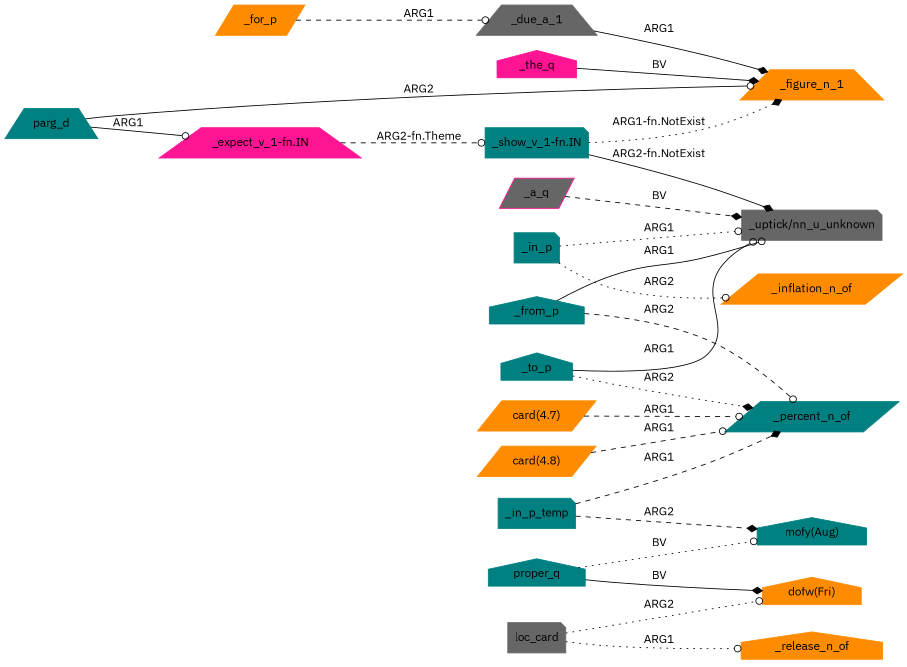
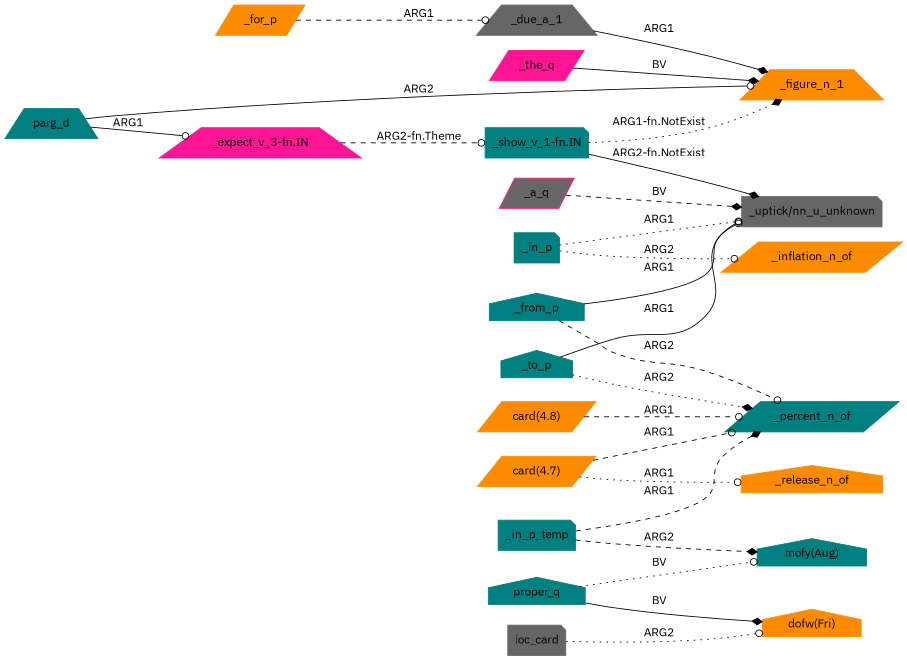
node "_the_q": shape house -> parallelogram
node "_expect_v_1-fn.IN": label "_expect_v_1-fn.IN" -> "_expect_v_3-fn.IN"
edge "loc_card" -> "_release_n_of": now "card(4.7)" -> "_release_n_of"
